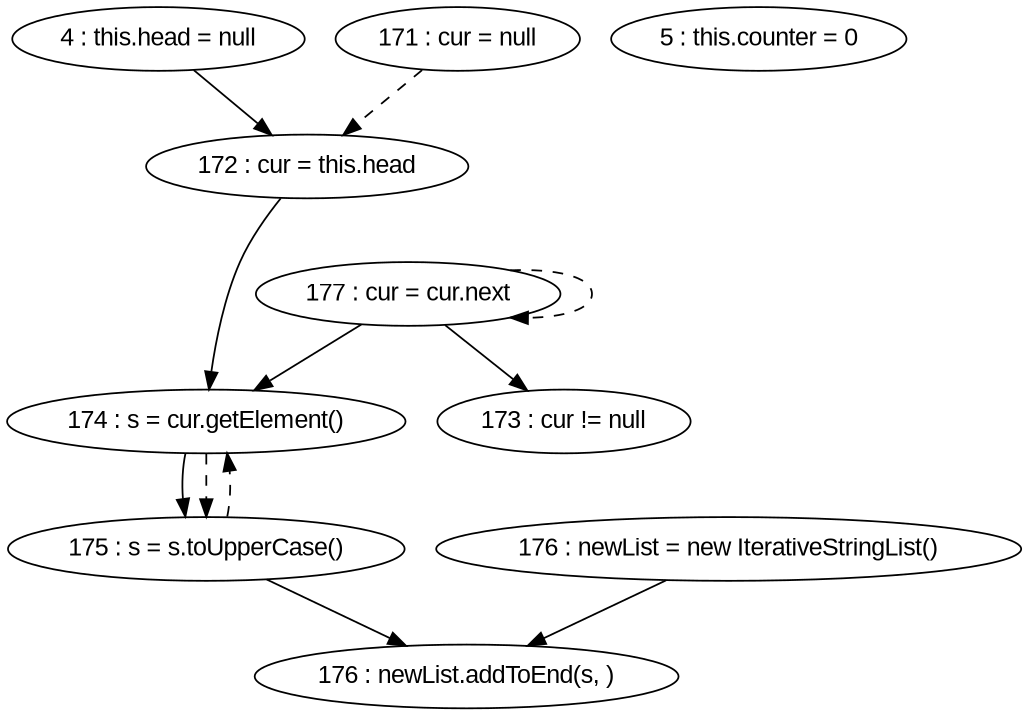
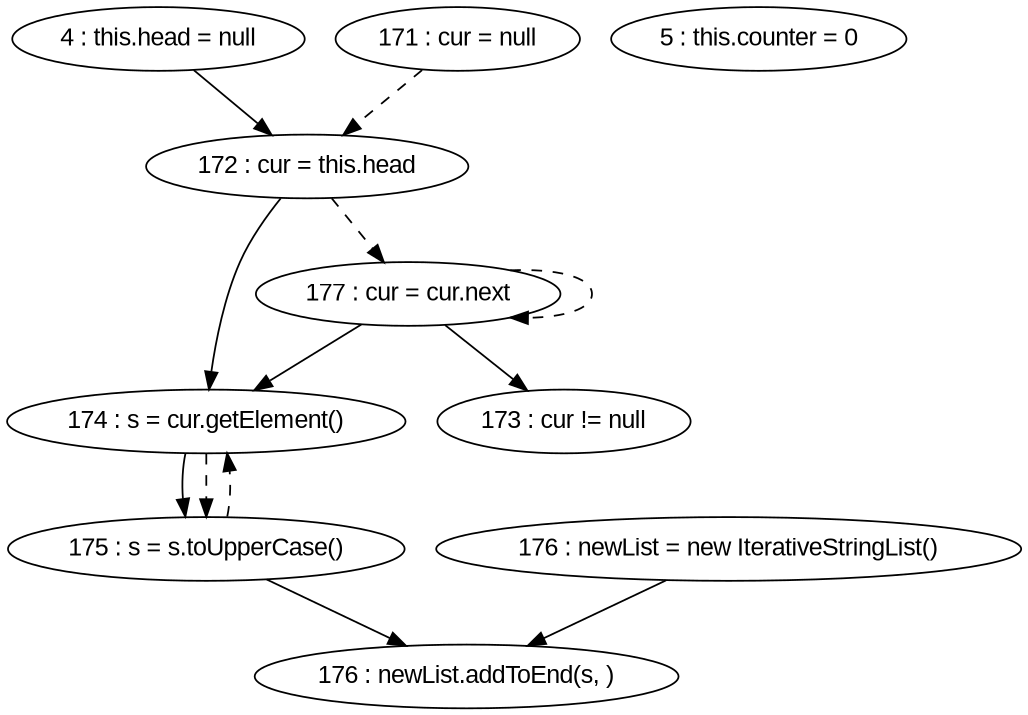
edge "172 : cur = this.head" -> "177 : cur = cur.next": added
